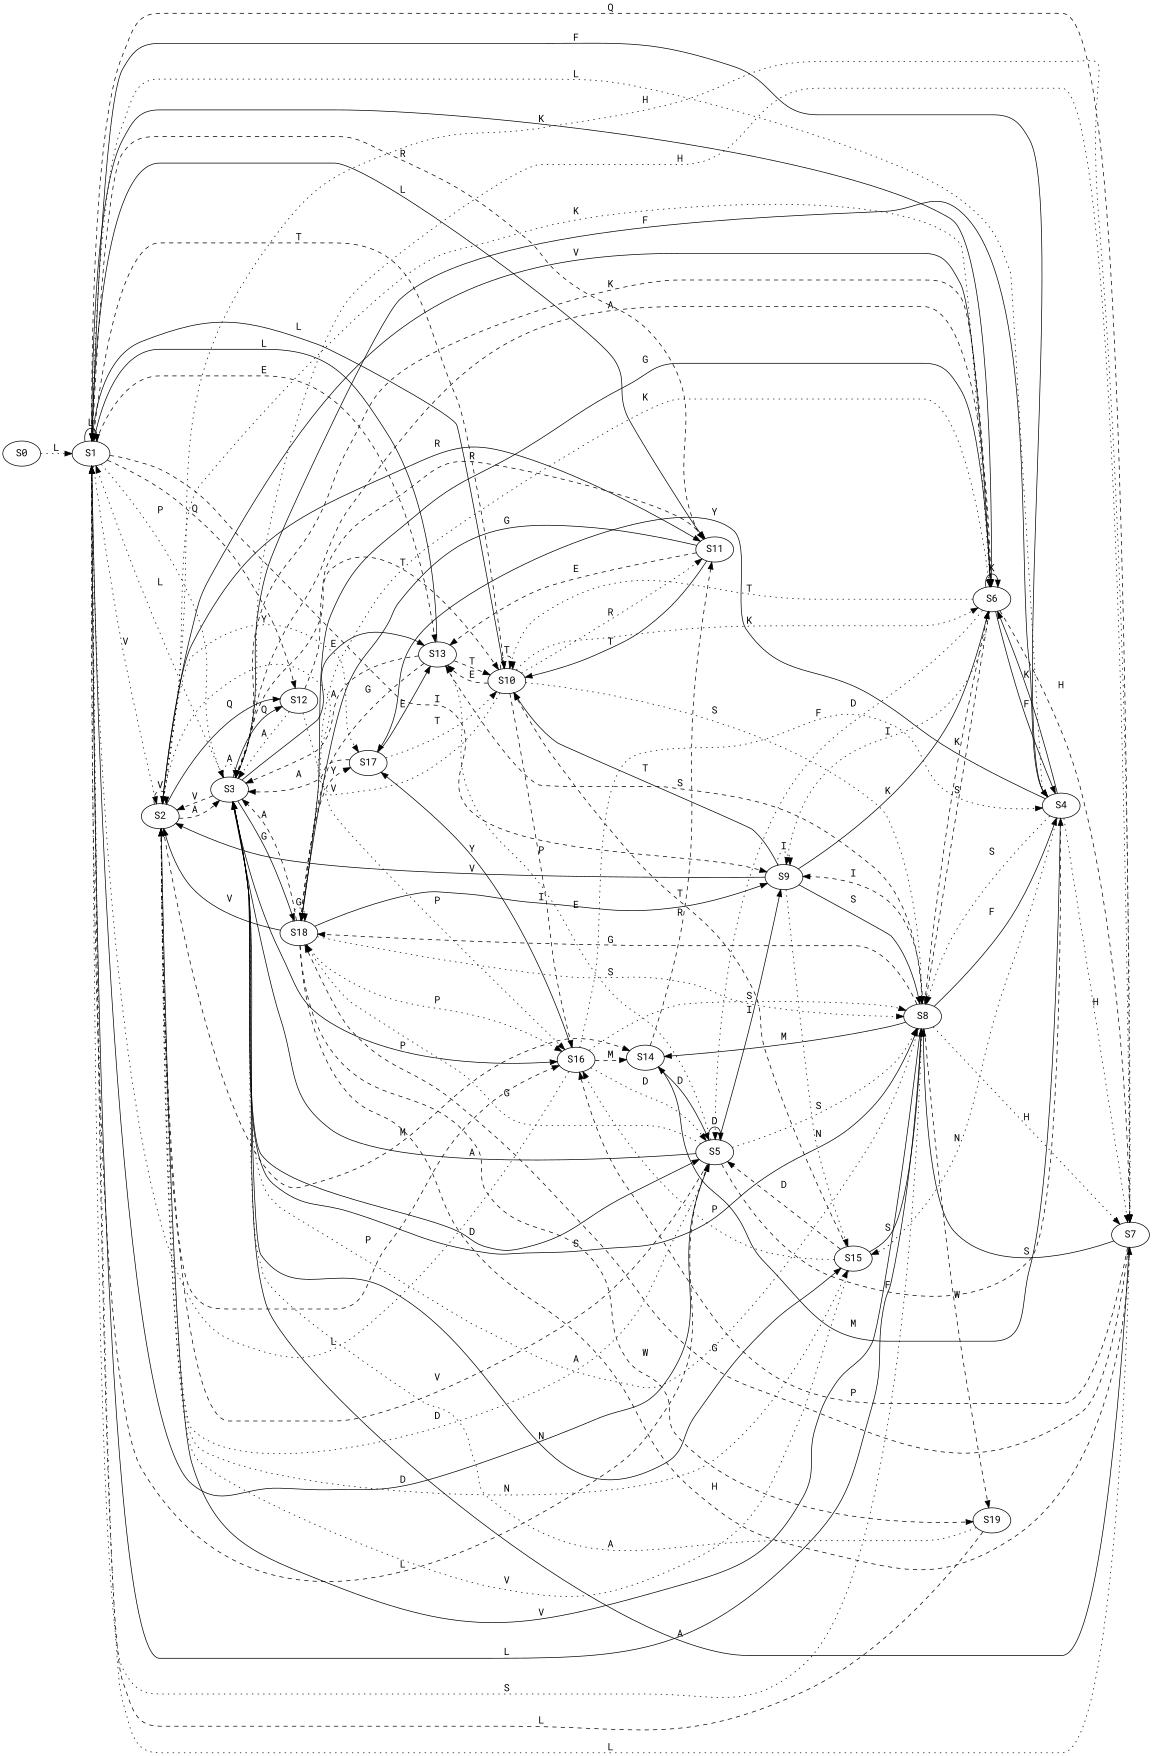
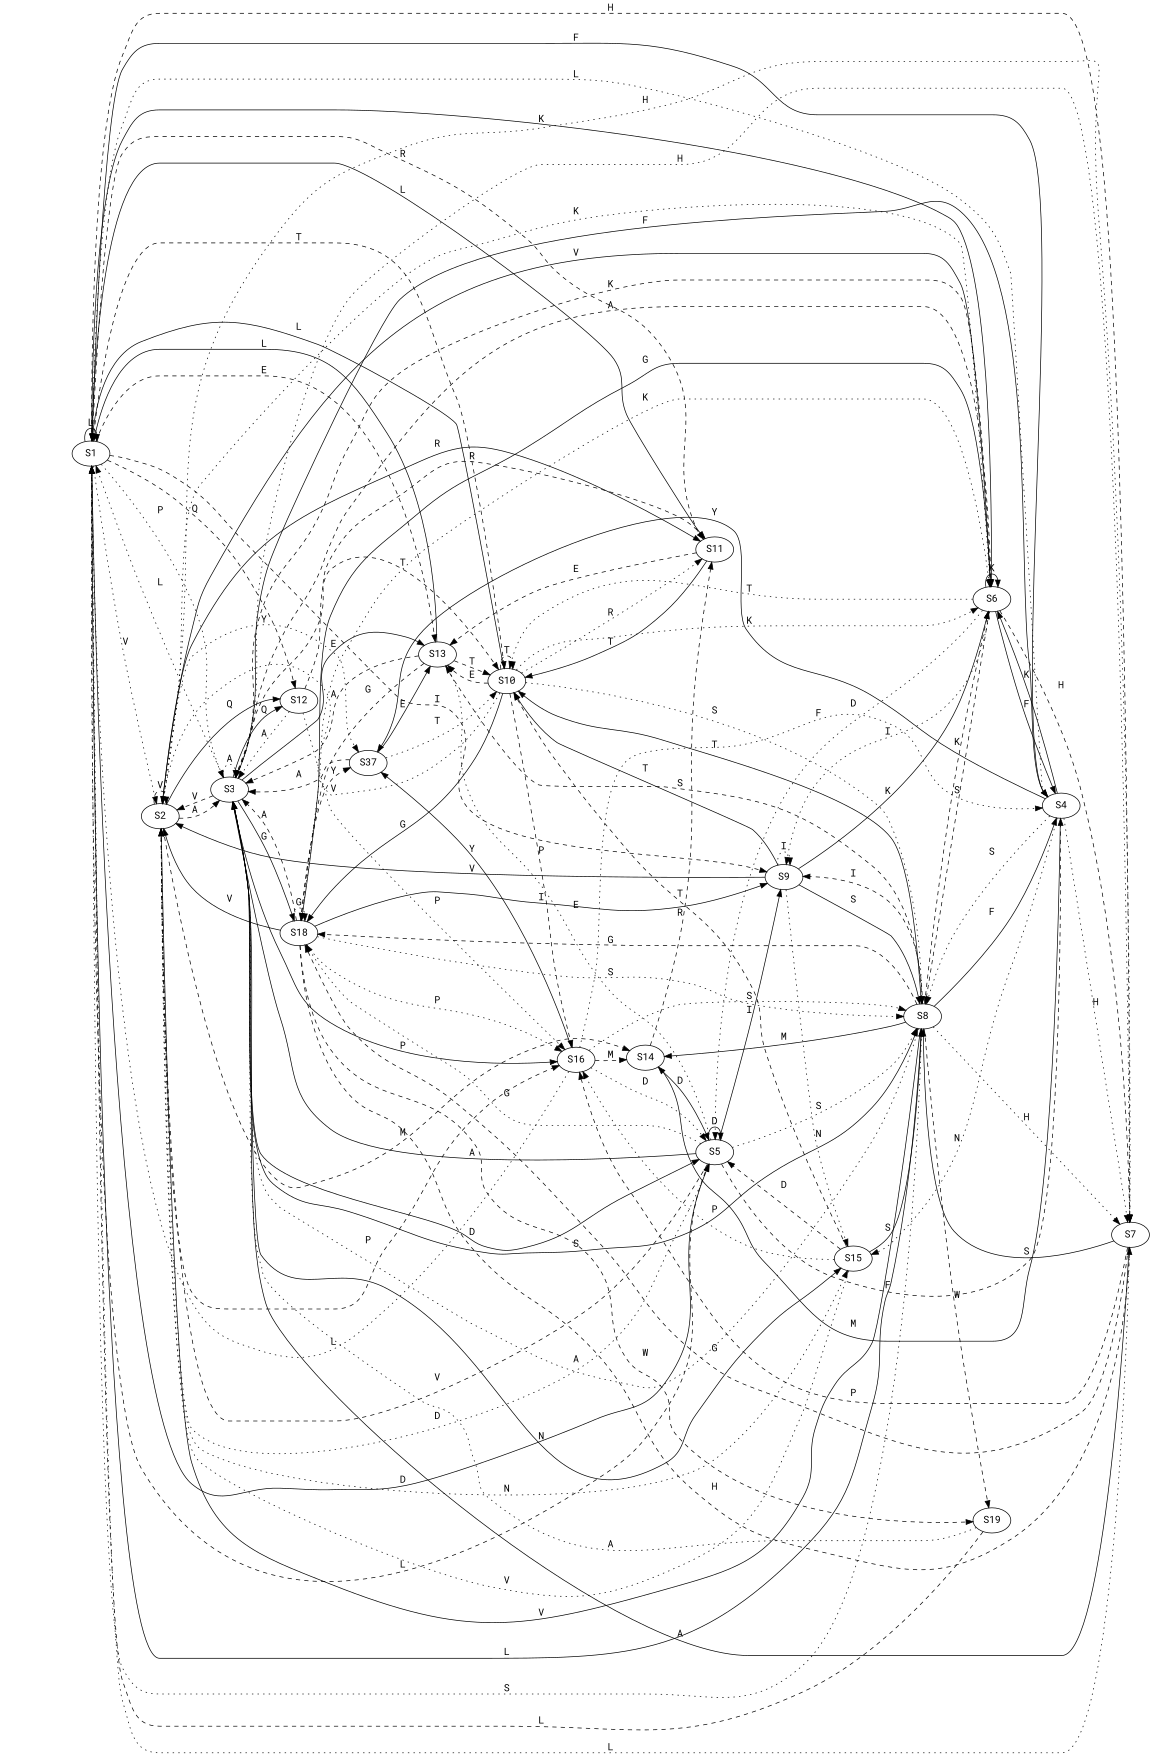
edge "S1" -> "S7": label "Q" -> "H"
node "S0": removed
edge "S11" -> "S18": now "S10" -> "S18"
node "S17": label "S17" -> "S37"
edge "S8" -> "S10": added, label "T"
